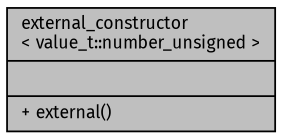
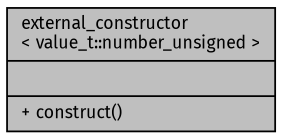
node "external_constructor": text "+ external()" -> "+ construct()"
